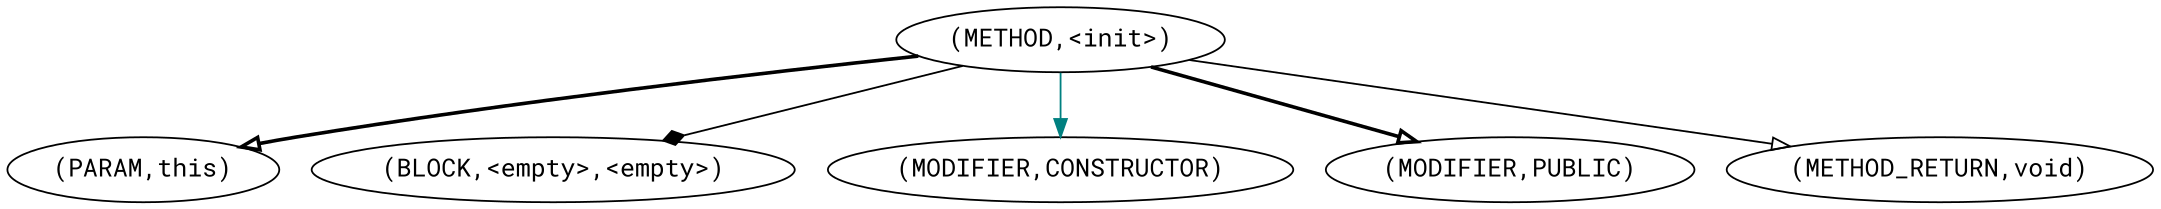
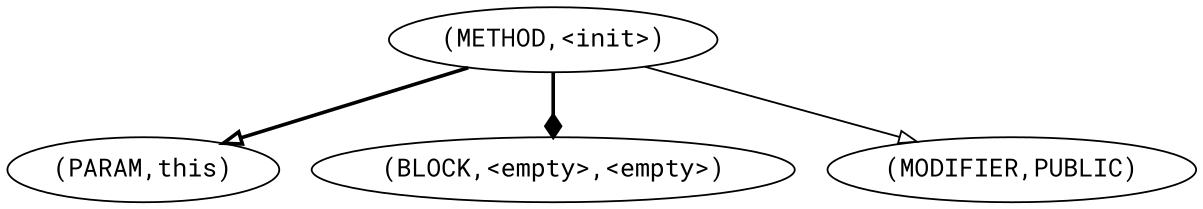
edge "(METHOD,<init>)" -> "(BLOCK,<empty>,<empty>)": style solid -> bold
edge "(METHOD,<init>)" -> "(MODIFIER,PUBLIC)": style bold -> solid
node "(MODIFIER,CONSTRUCTOR)": removed
node "(METHOD_RETURN,void)": removed
